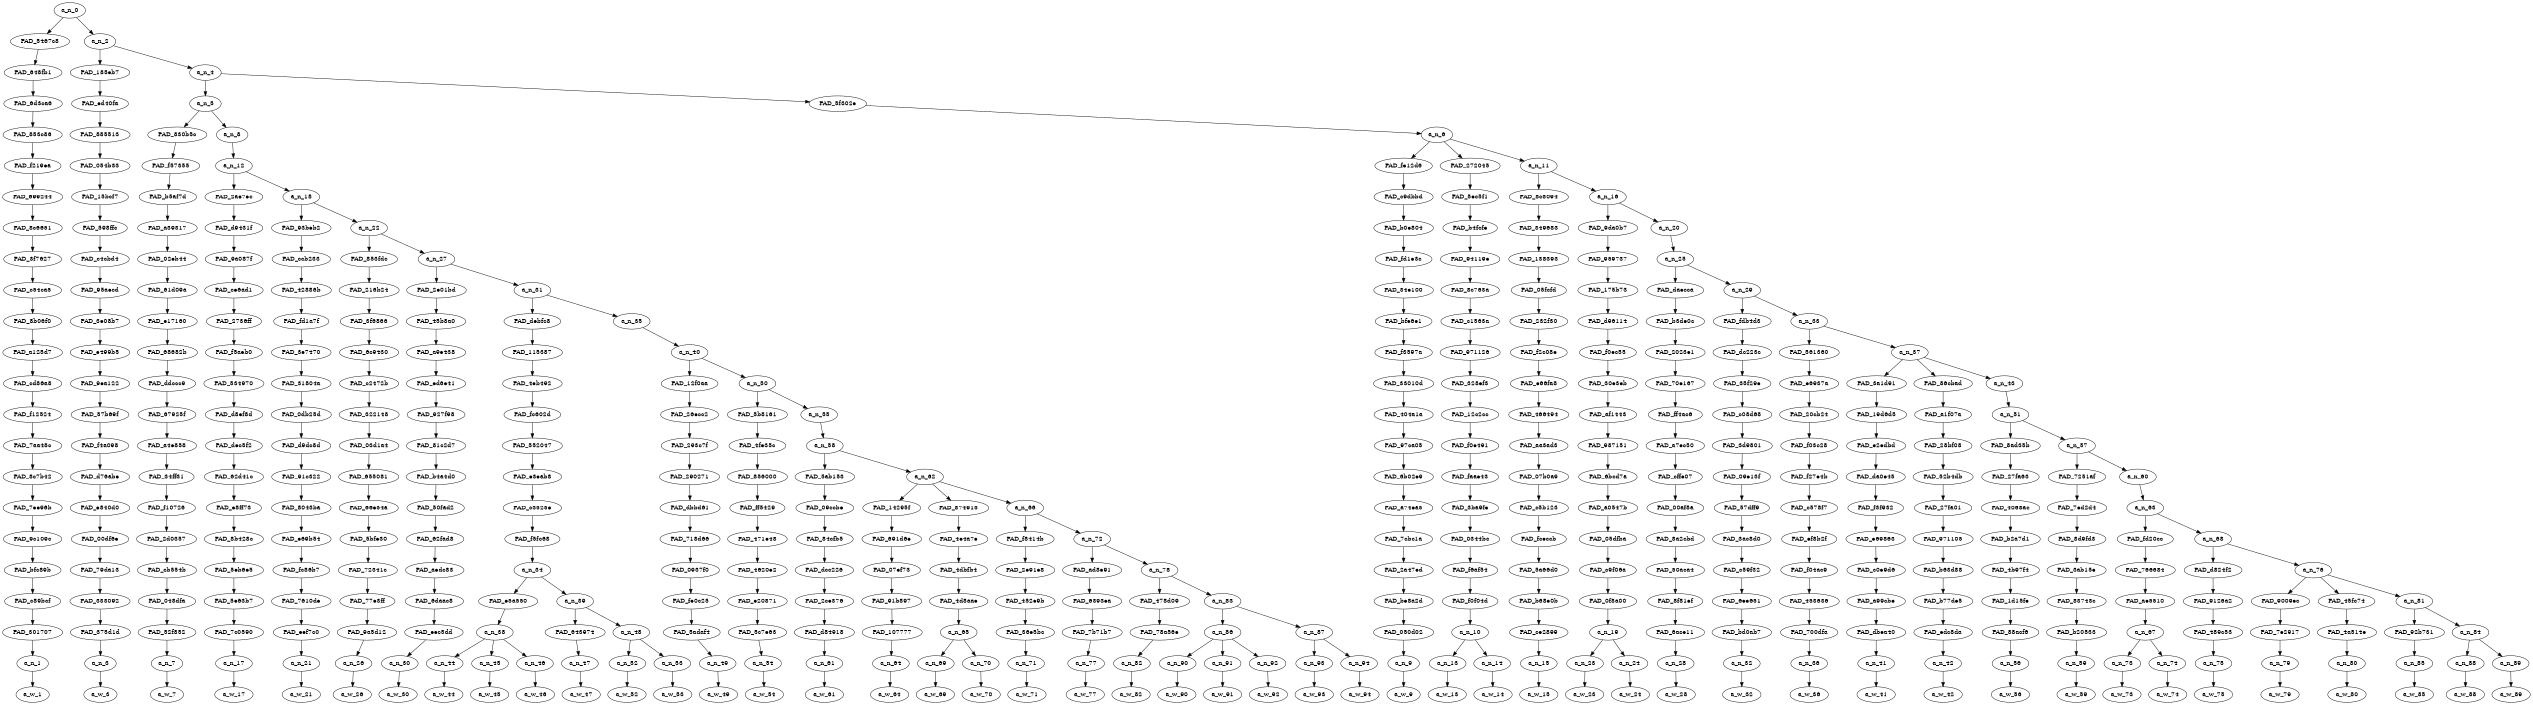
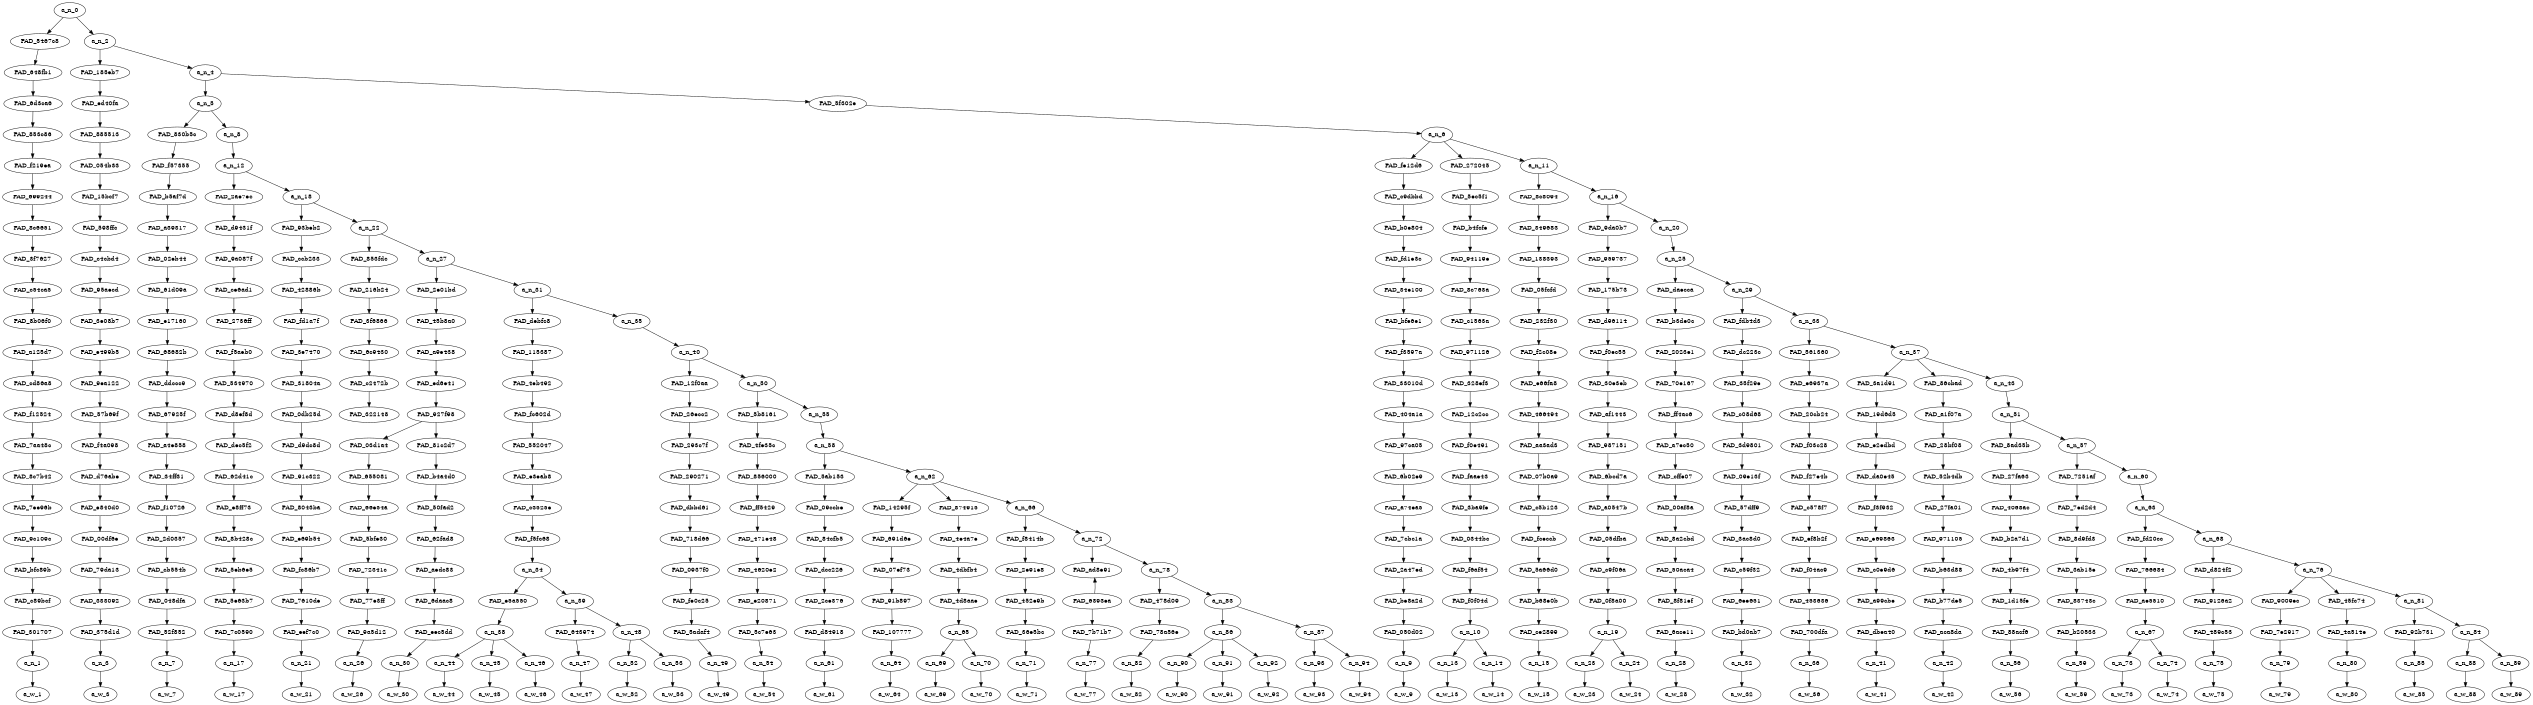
edge "PAD_322148" -> "PAD_03d1a4": now "PAD_927f98" -> "PAD_03d1a4"
edge "PAD_ad8e91" -> "PAD_6393ea": reversed
node "PAD_edc8da": label "PAD_edc8da" -> "PAD_aca8da"
